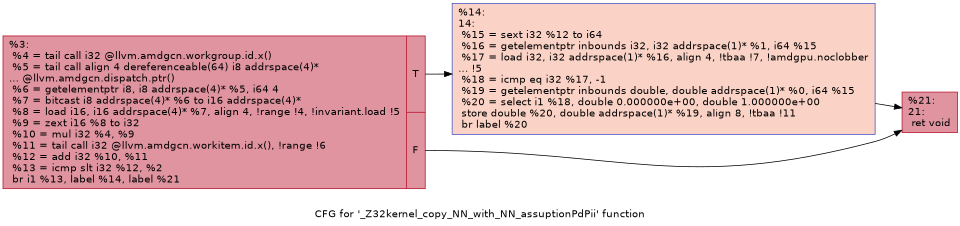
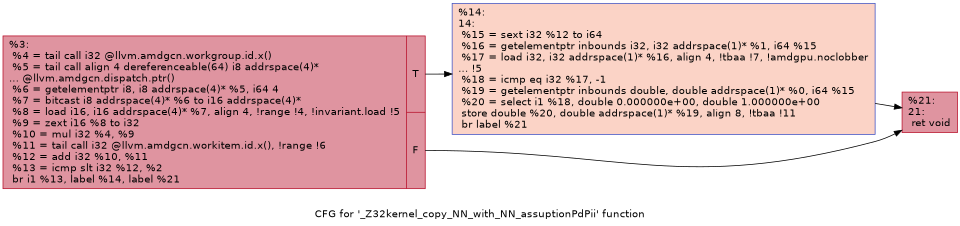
node "%14:": text "br label %20" -> "br label %21"
